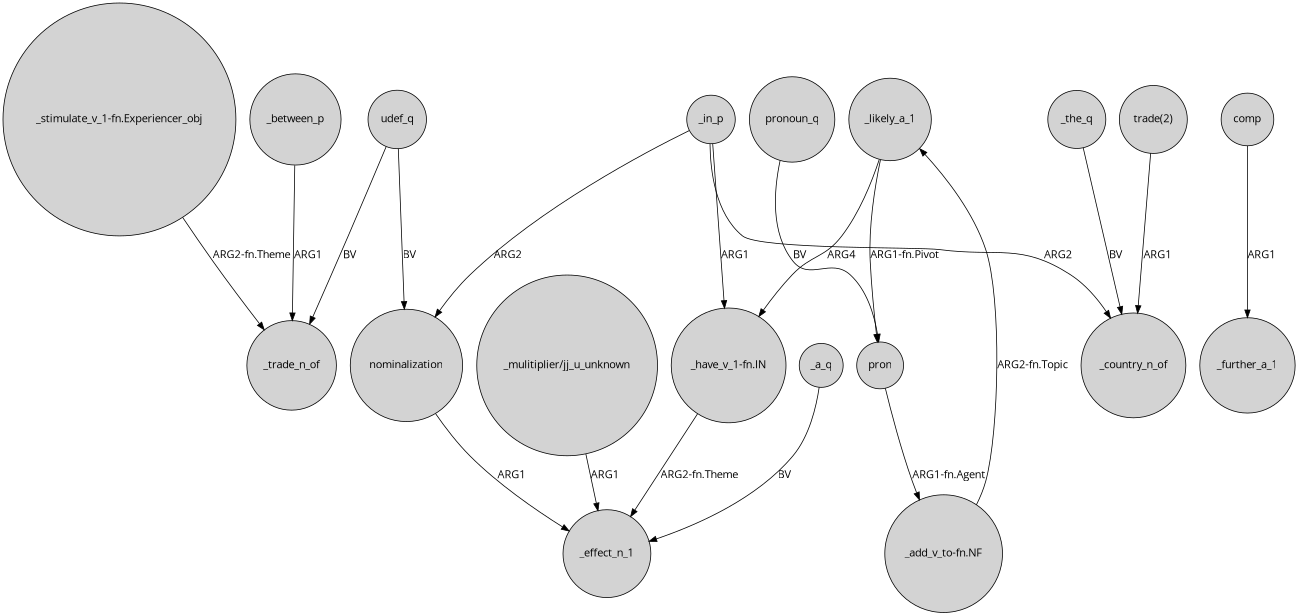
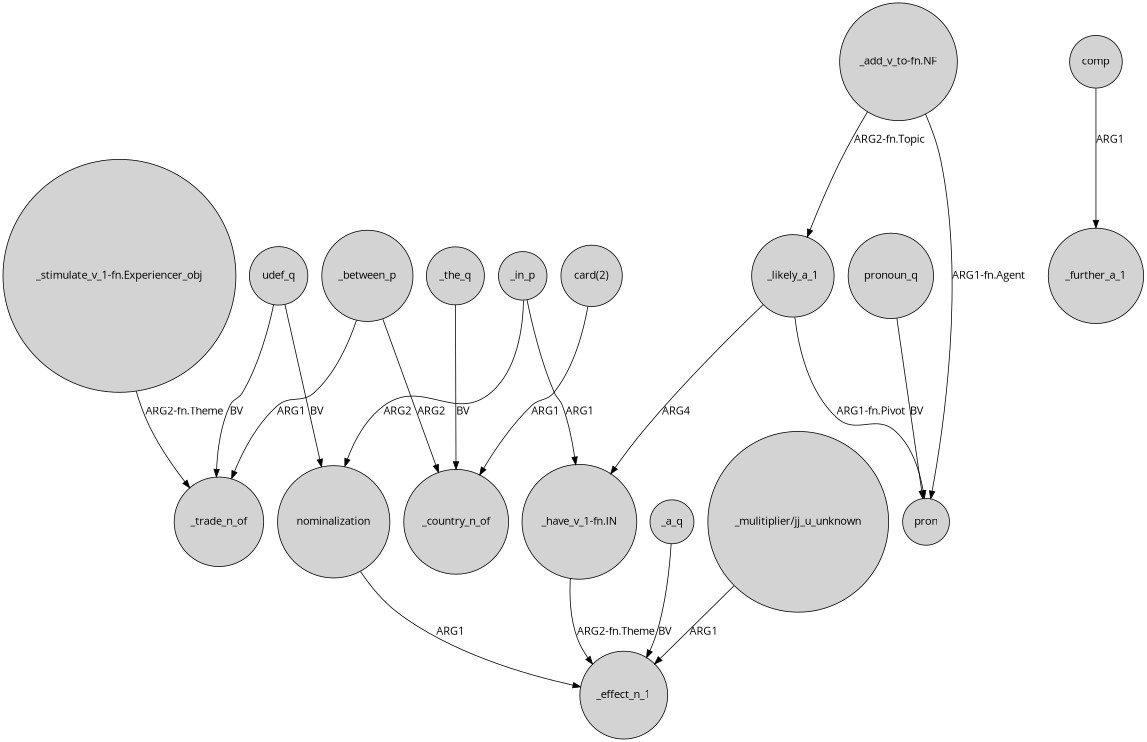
node "trade(2)": label "trade(2)" -> "card(2)"
edge "_in_p" -> "_country_n_of": now "_between_p" -> "_country_n_of"
edge "pron" -> "_add_v_to-fn.NF": reversed
